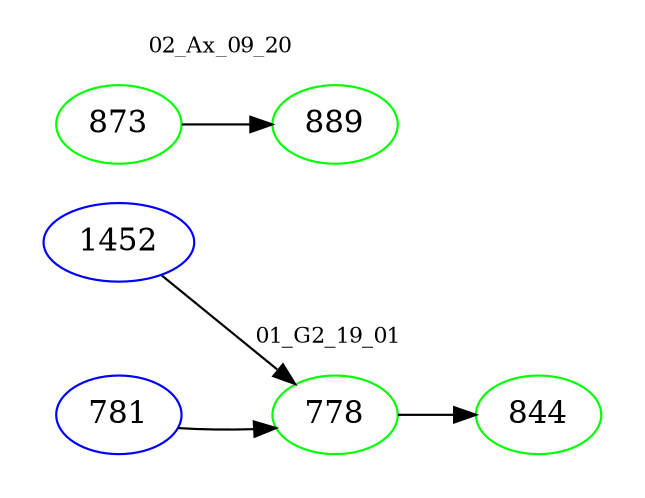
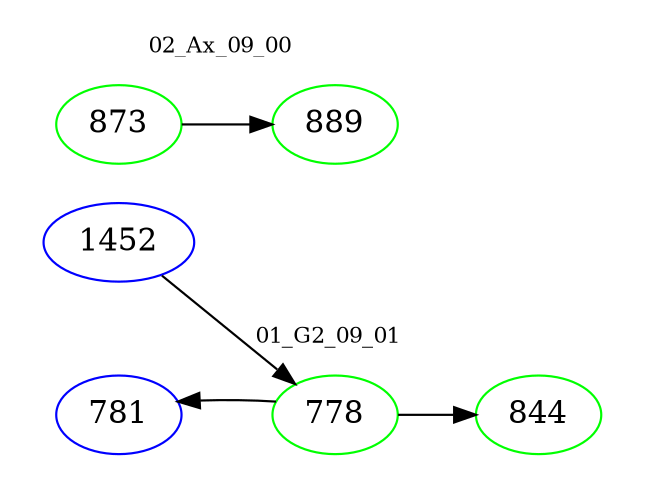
cluster "02_Ax_09_20": label "02_Ax_09_20" -> "02_Ax_09_00"
cluster "01_G2_19_01": label "01_G2_19_01" -> "01_G2_09_01"
edge "781" -> "778": reversed
